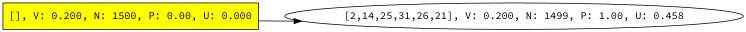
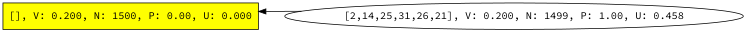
edge "[], V: 0.200, N: 1500, P: 0.00, U: 0.000" -> "[2,14,25,31,26,21], V: 0.200, N: 1499, P: 1.00, U: 0.458": reversed
